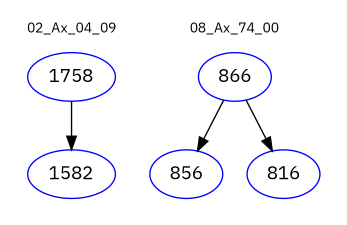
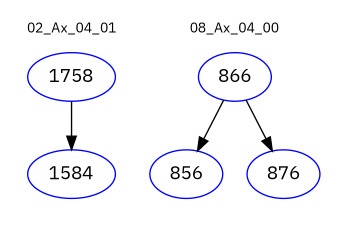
cluster "02_Ax_04_09": label "02_Ax_04_09" -> "02_Ax_04_01"
cluster "08_Ax_74_00": label "08_Ax_74_00" -> "08_Ax_04_00"
node "1582": label "1582" -> "1584"
node "816": label "816" -> "876"
